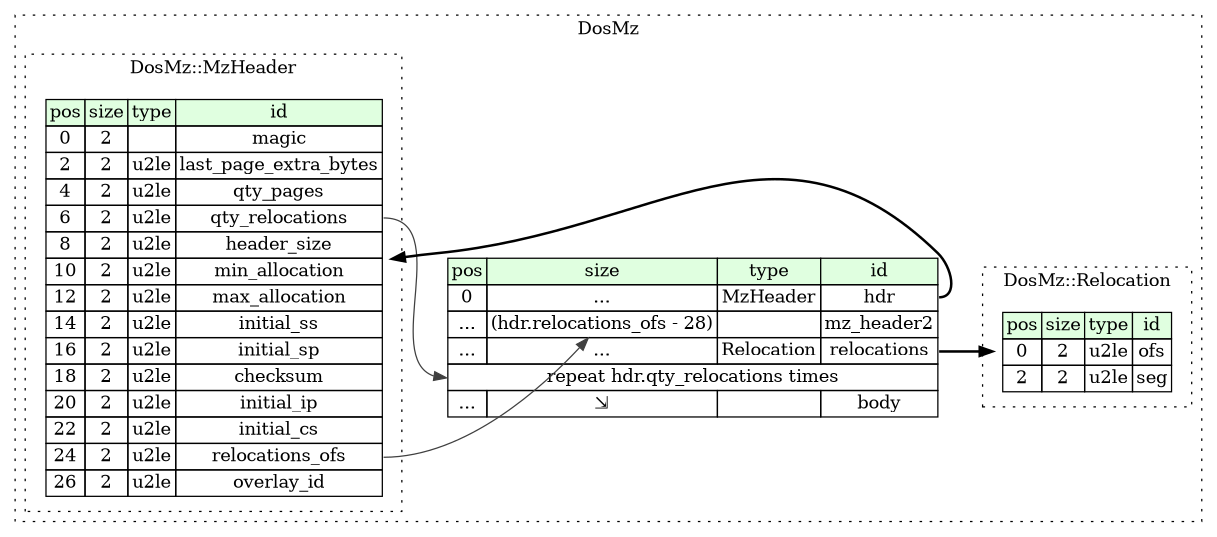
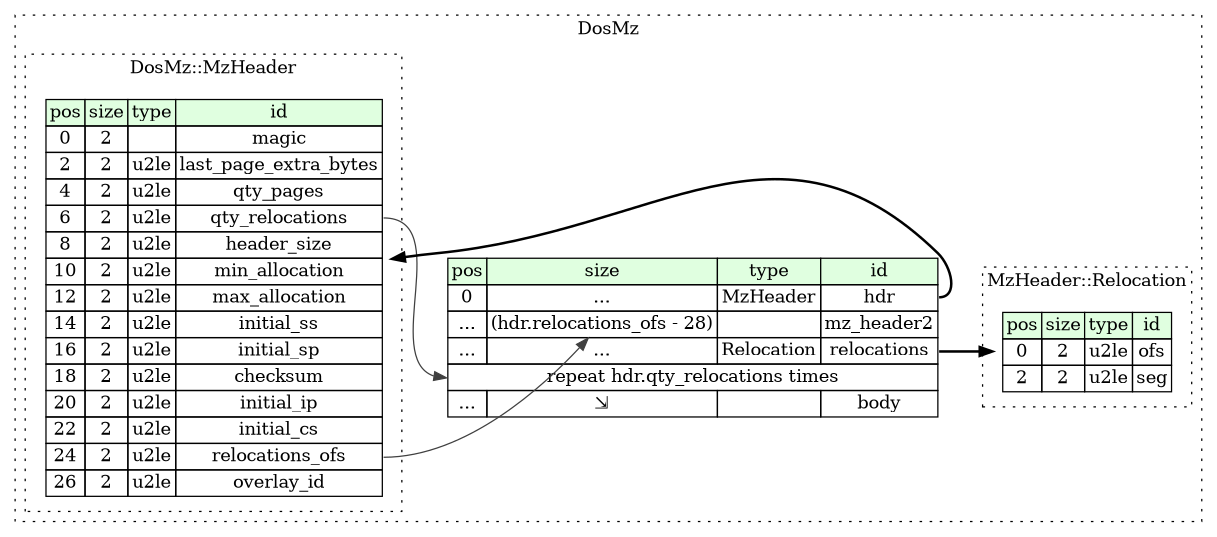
cluster "DosMz::Relocation": label "DosMz::Relocation" -> "MzHeader::Relocation"
